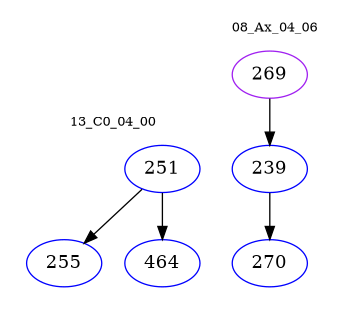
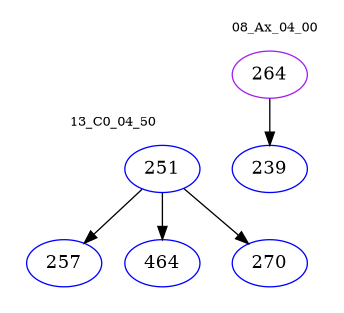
cluster "08_Ax_04_06": label "08_Ax_04_06" -> "08_Ax_04_00"
node "269": label "269" -> "264"
cluster "13_C0_04_00": label "13_C0_04_00" -> "13_C0_04_50"
edge "239" -> "270": now "251" -> "270"
node "255": label "255" -> "257"
